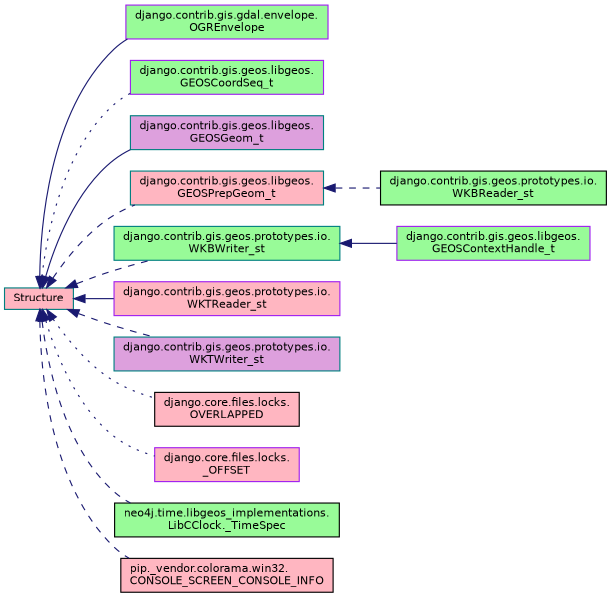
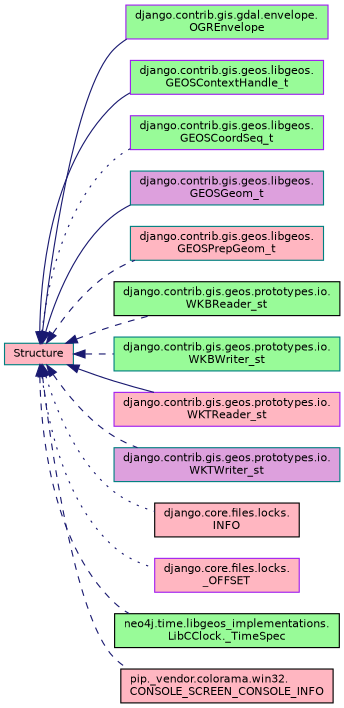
edge "django.contrib.gis.geos.prototypes.io. WKBReader_st" -> "django.contrib.gis.geos.libgeos. GEOSPrepGeom_t": now "django.contrib.gis.geos.prototypes.io. WKBReader_st" -> "Structure"
edge "django.contrib.gis.geos.libgeos. GEOSContextHandle_t" -> "django.contrib.gis.geos.prototypes.io. WKBWriter_st": now "django.contrib.gis.geos.libgeos. GEOSContextHandle_t" -> "Structure"
node "django.core.files.locks. OVERLAPPED": label "django.core.files.locks. OVERLAPPED" -> "django.core.files.locks. INFO"
